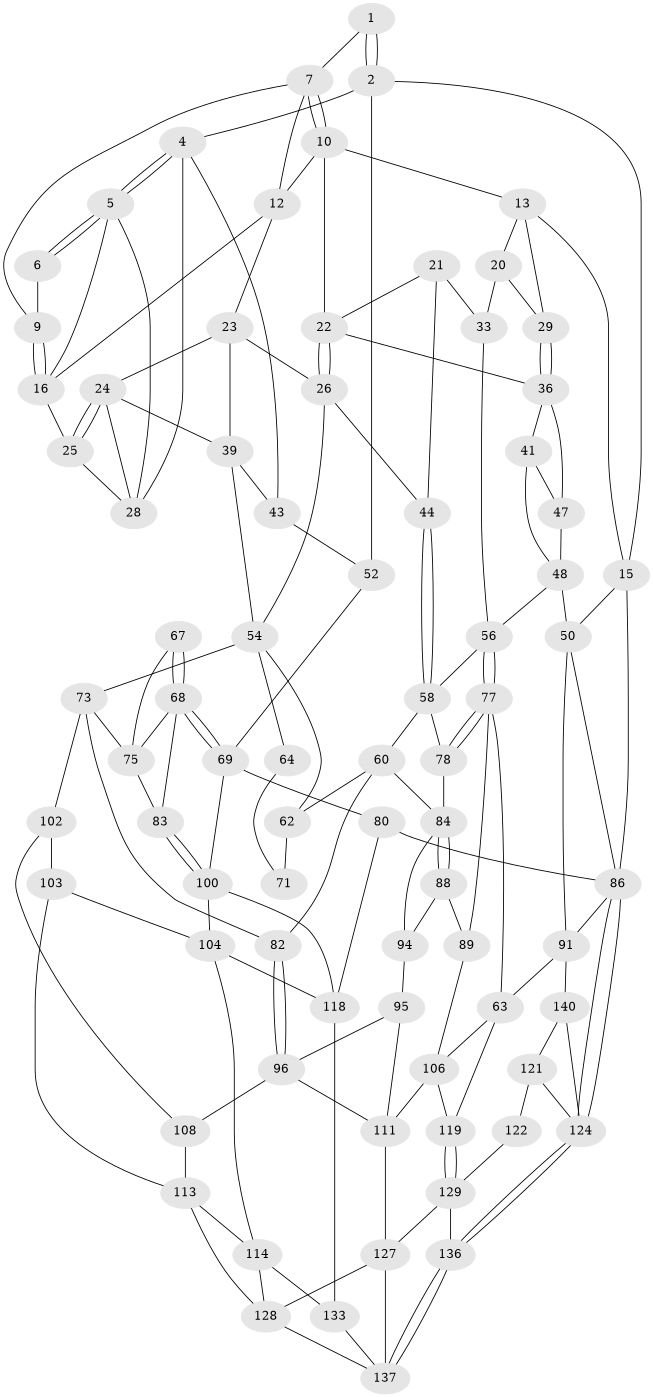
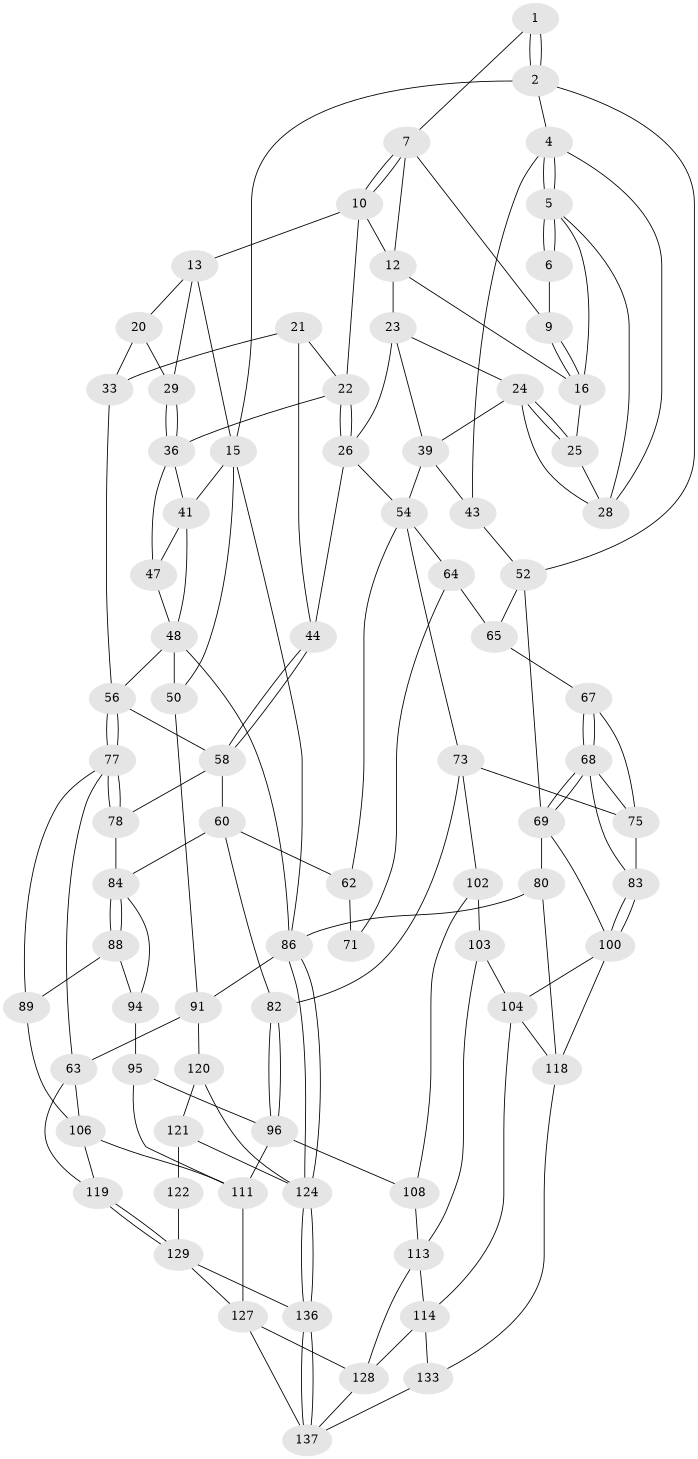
edge "15" -- "41": added
node "65": added
edge "50" -- "86": now "48" -- "86"
node "140": label "140" -> "120"
